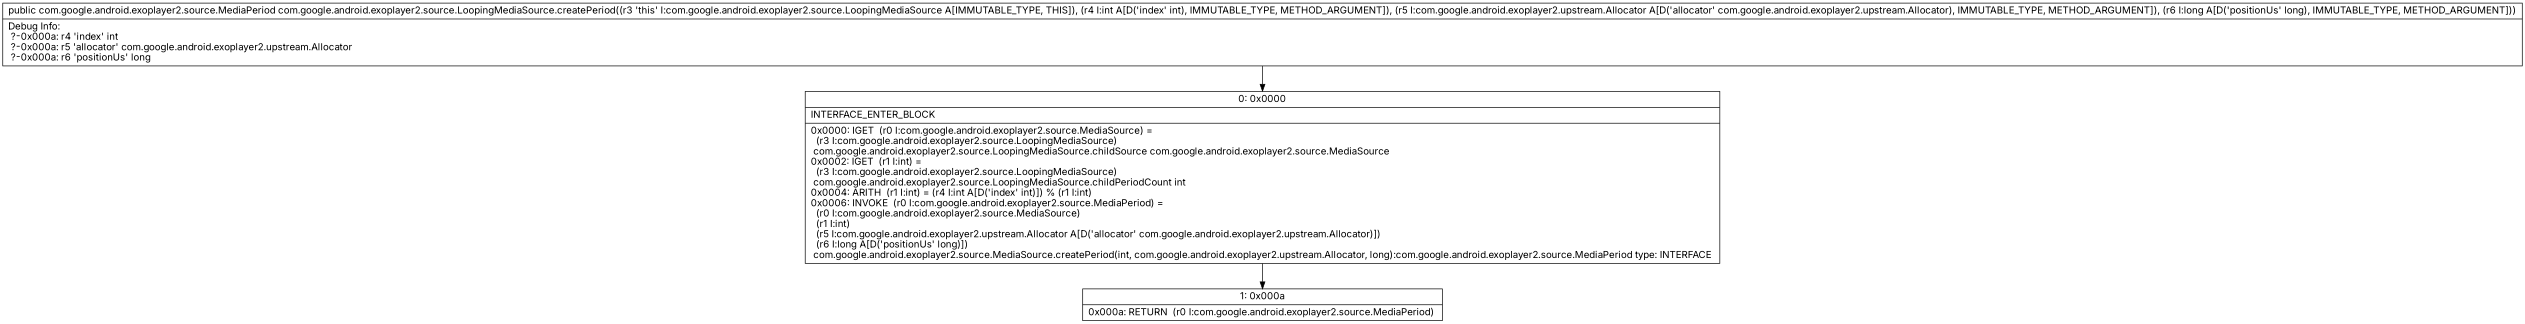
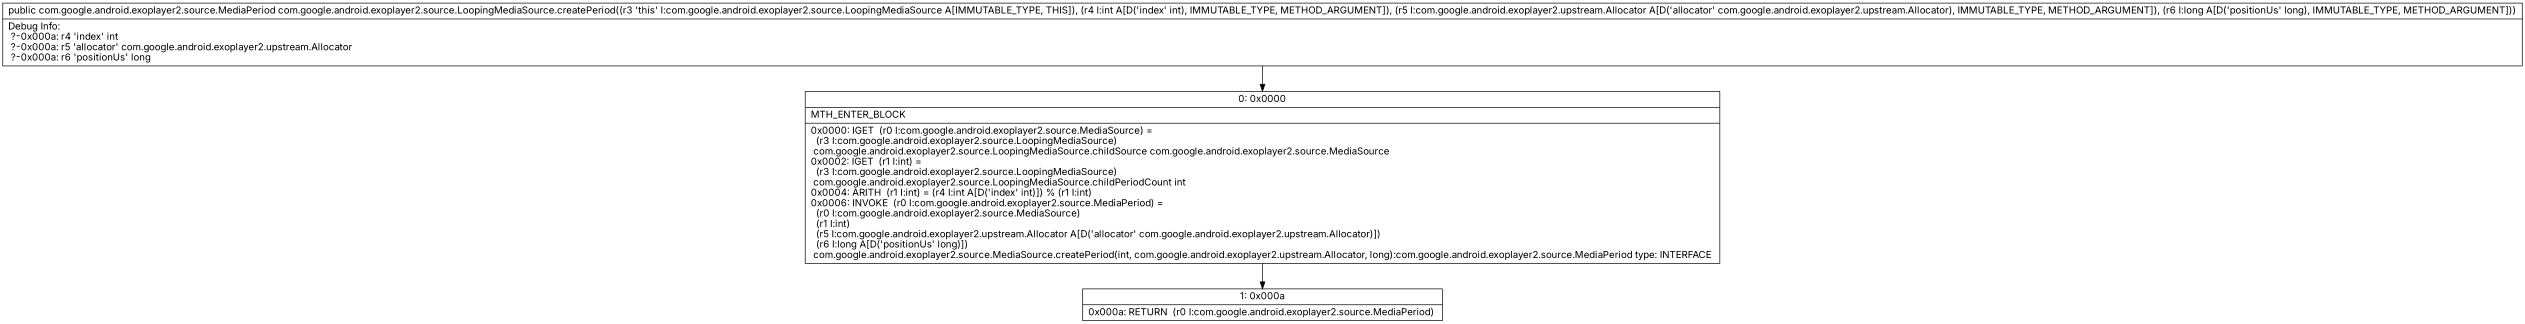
node "0: 0x0000": text "INTERFACE_ENTER_BLOCK" -> "MTH_ENTER_BLOCK"
